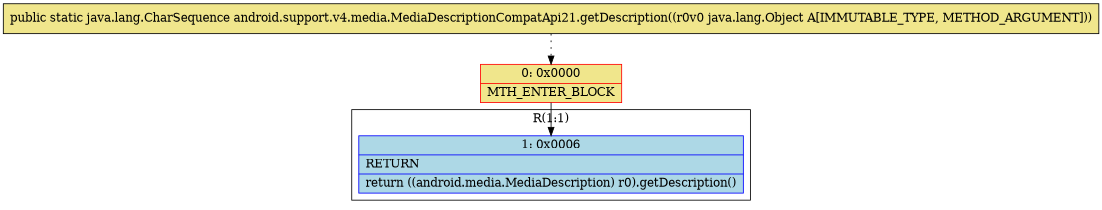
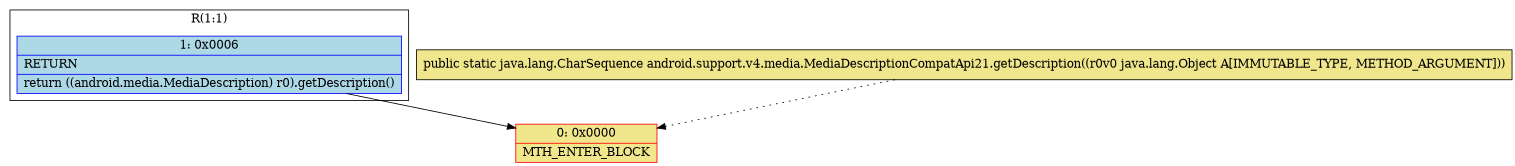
edge "0: 0x0000" -> "1: 0x0006": reversed
